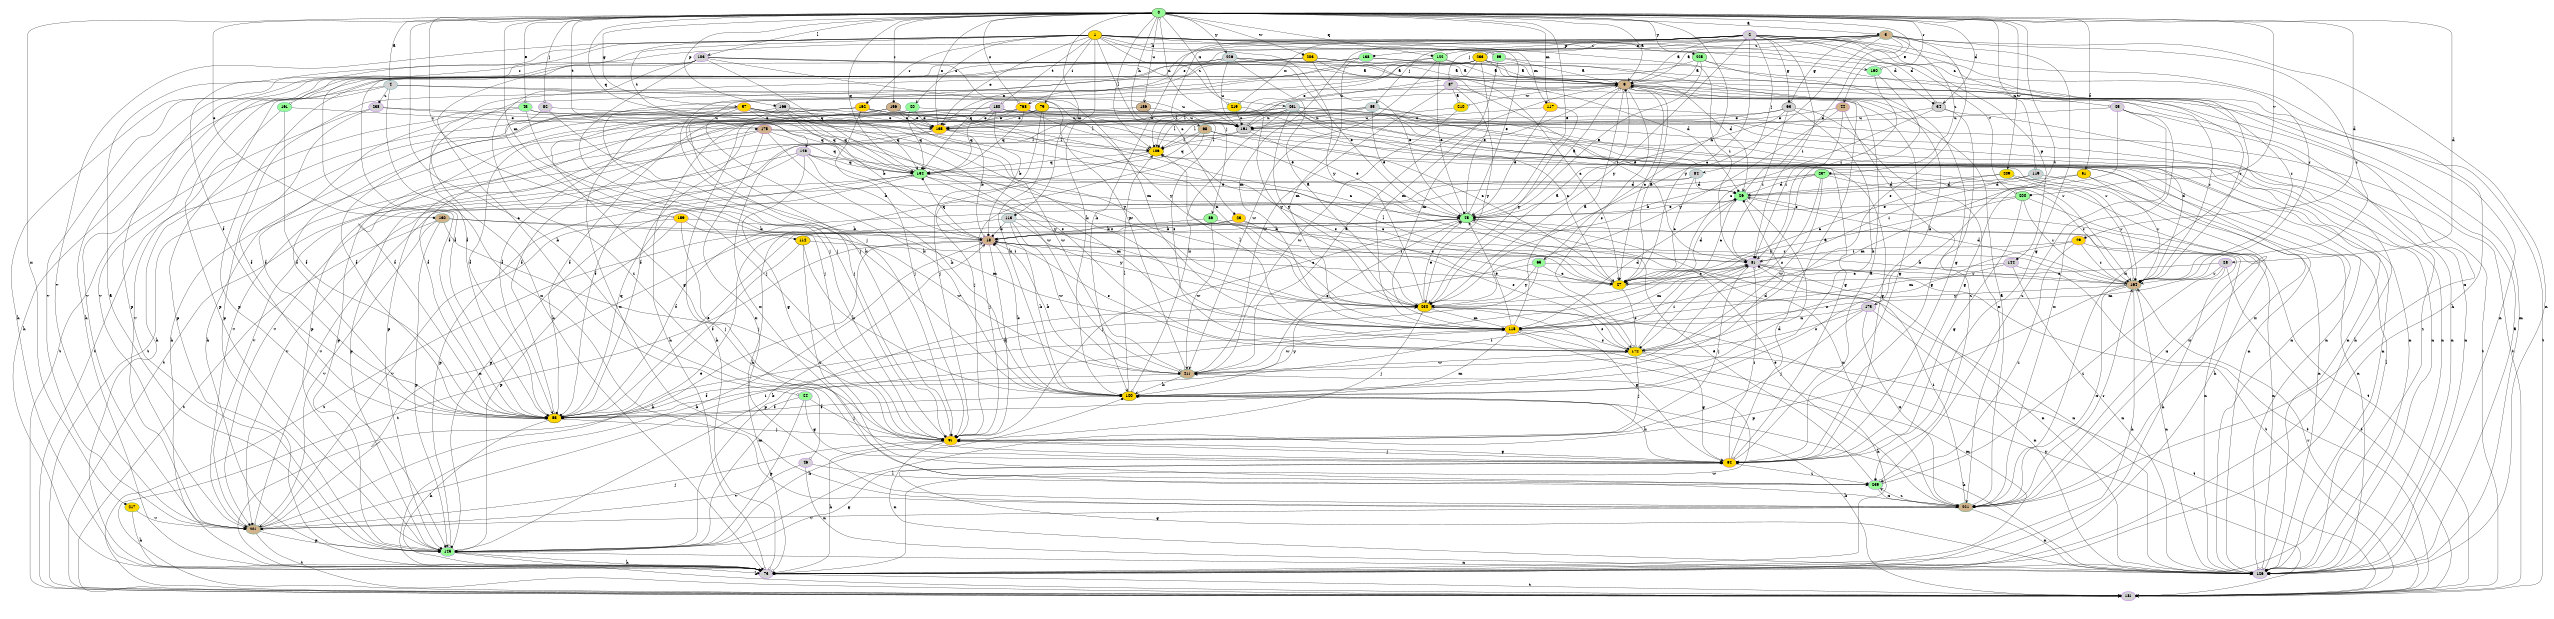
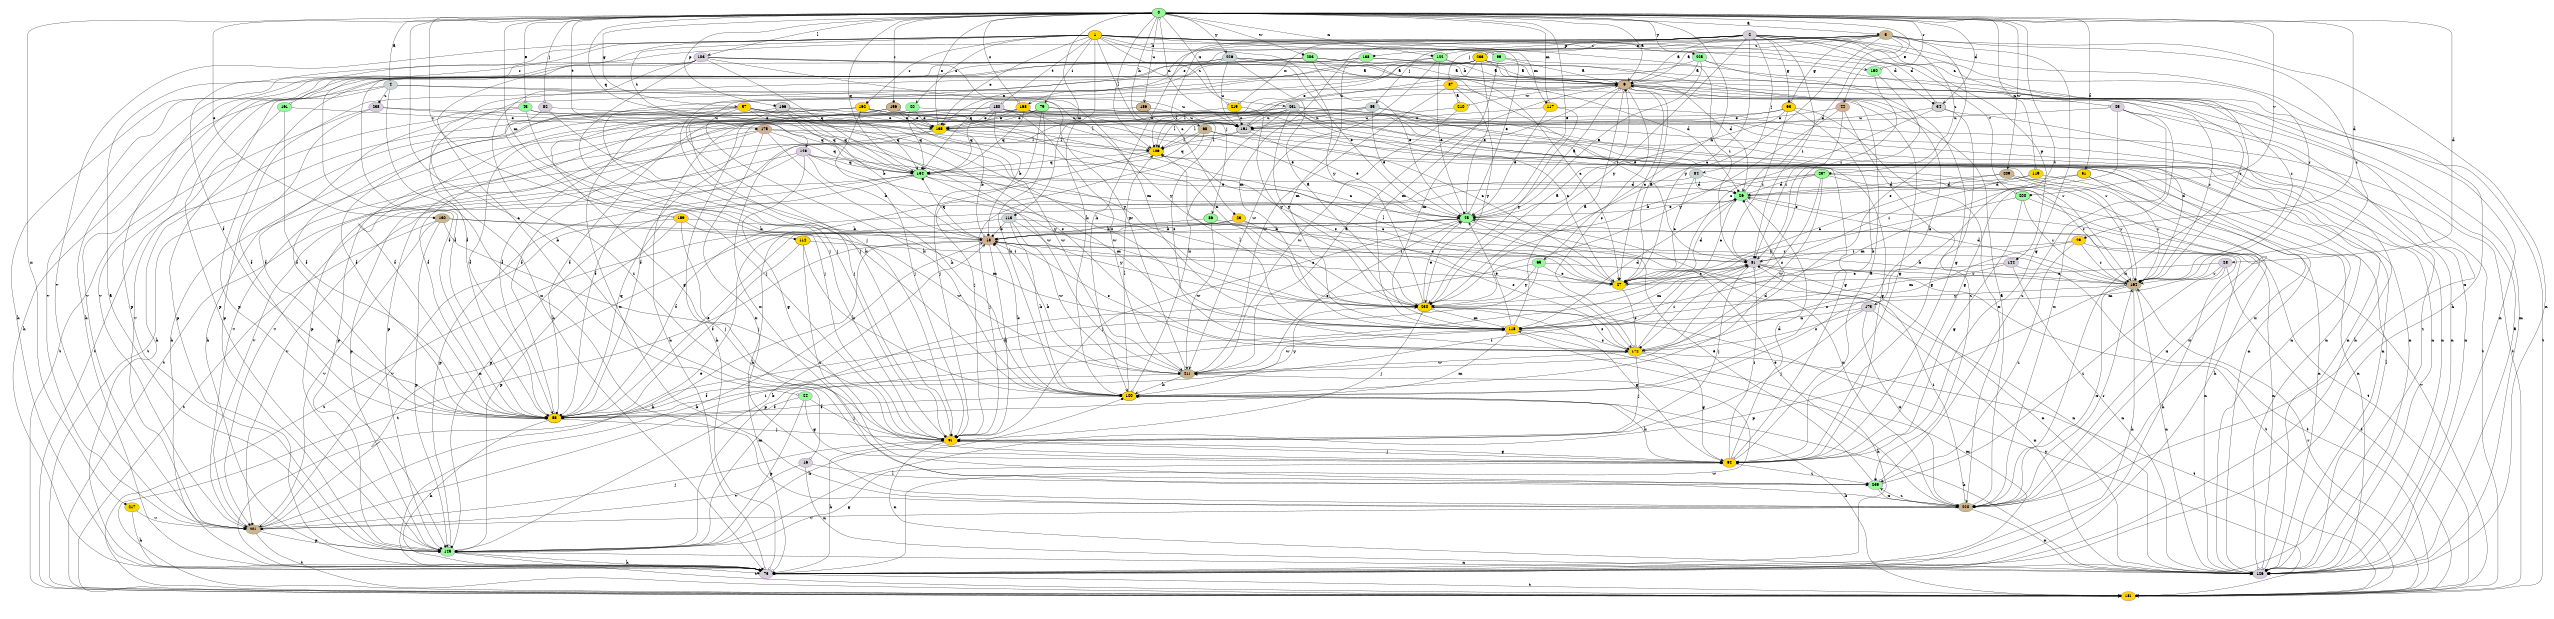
edge "0" -> "122": label "q" -> "n"
node "203": fillcolor gold -> palegreen
node "225": color black -> purple
edge "138" -> "9": label "a" -> "b"
node "87": fillcolor lightgrey -> gold
node "768": label "768" -> "168"
node "79": fillcolor gold -> palegreen
node "63": fillcolor lightgrey -> gold
node "135": color purple -> teal
node "209": fillcolor gold -> tan
node "119": fillcolor lightgrey -> gold
edge "84" -> "201": now "84" -> "181"
edge "200" -> "45": removed, label "e"
edge "180" -> "211": added, label "w"
edge "100" -> "9": removed, label "a"
node "46": label "46" -> "16"
node "221": label "221" -> "220"
edge "126" -> "64": removed, label "g"
edge "73" -> "118": arrowhead odot -> vee
edge "145" -> "181": label "k" -> "t"
node "181": fillcolor lightgrey -> gold
